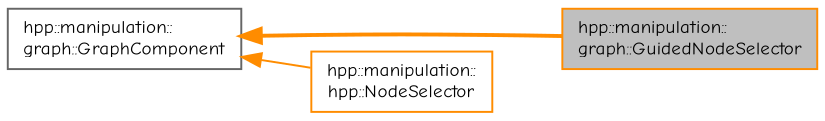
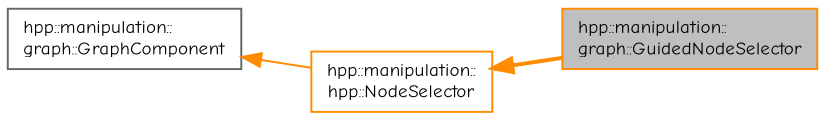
edge "hpp::manipulation:: graph::GuidedNodeSelector" -> "hpp::manipulation:: graph::GraphComponent": now "hpp::manipulation:: graph::GuidedNodeSelector" -> "hpp::manipulation:: hpp::NodeSelector"
